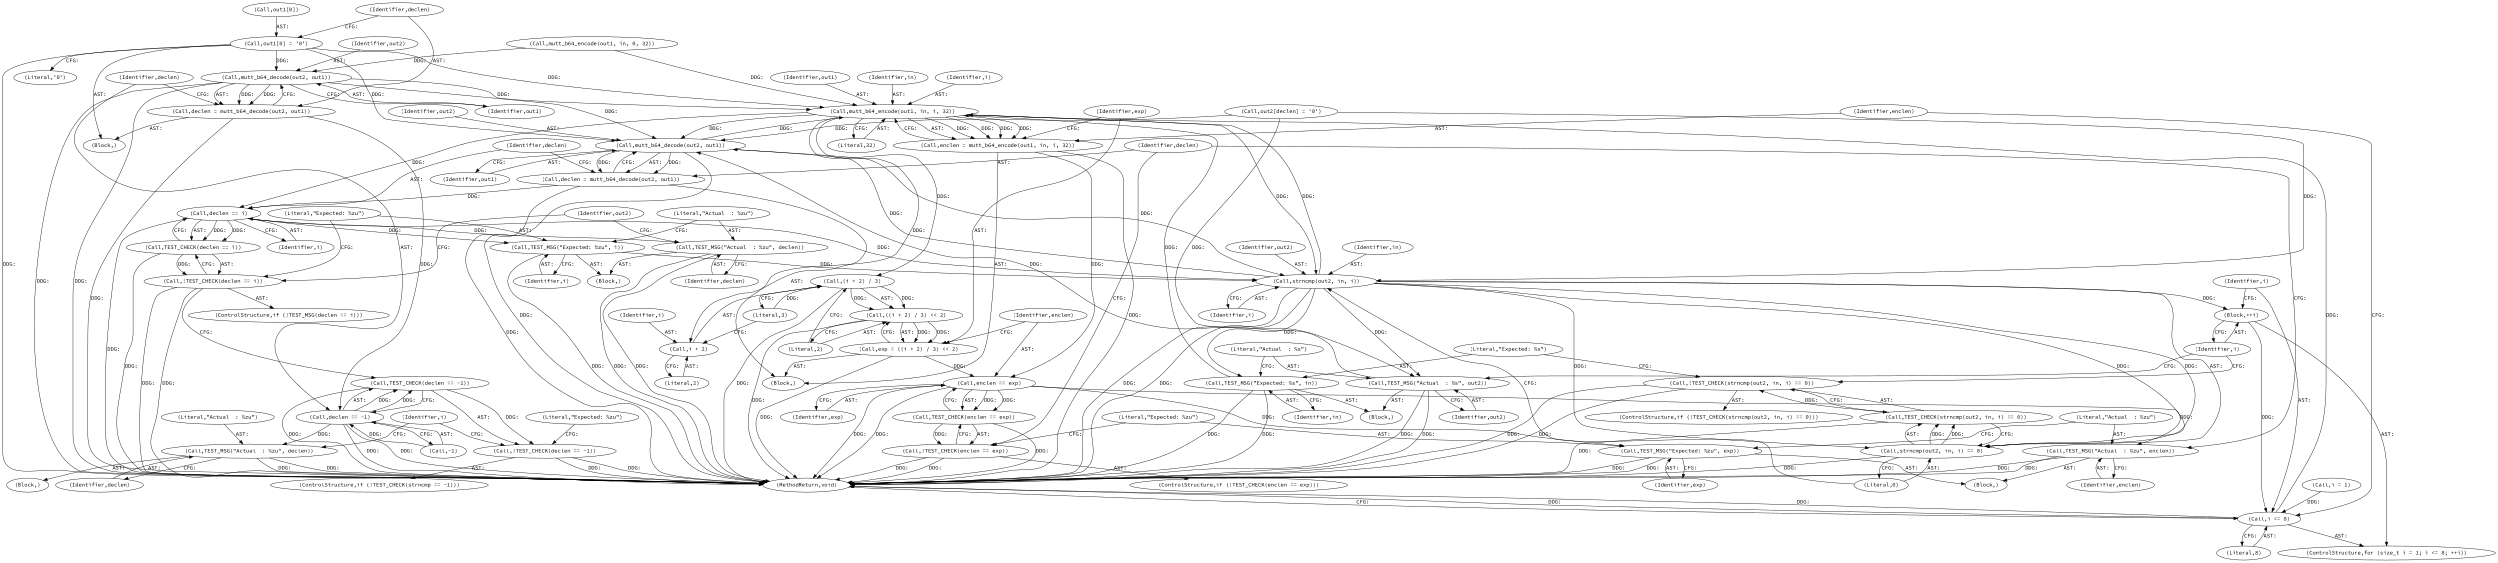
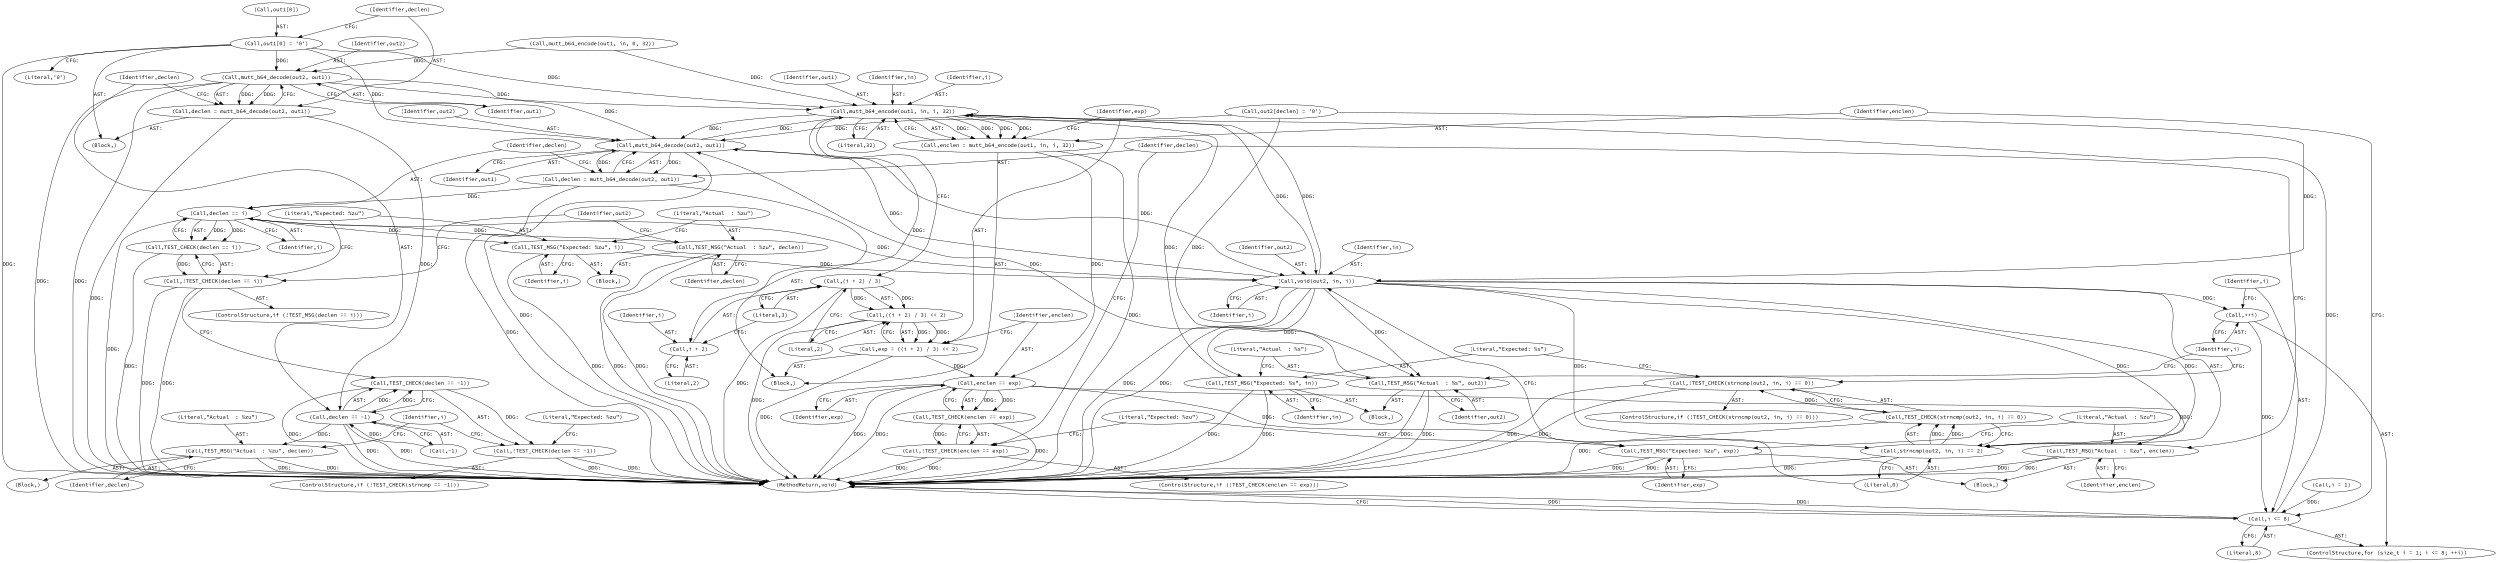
edge "(Call,mutt_b64_encode(out1, in, i, 32))" -> "(Call,declen == i)": removed, label "DDG:"
edge "(Call,mutt_b64_encode(out1, in, i, 32))" -> "(Call,(i + 2) / 3)": label "DDG: " -> "CFG: "
node "(Call,strncmp(out2, in, i))": label "(Call,strncmp(out2, in, i))" -> "(Call,void(out2, in, i))"
edge "(Literal,3)" -> "(Call,(i + 2) / 3)": label "DDG: " -> "AST: "
node "(Block,++i)": label "(Block,++i)" -> "(Call,++i)"
node "(Call,strncmp(out2, in, i) == 0)": label "(Call,strncmp(out2, in, i) == 0)" -> "(Call,strncmp(out2, in, i) == 2)"
